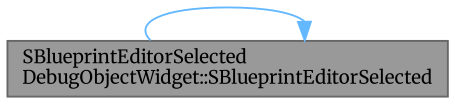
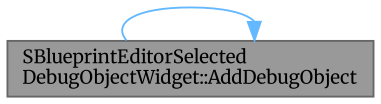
node "SBlueprintEditorSelected DebugObjectWidget::SBlueprintEditorSelected": label "SBlueprintEditorSelected DebugObjectWidget::SBlueprintEditorSelected" -> "SBlueprintEditorSelected DebugObjectWidget::AddDebugObject"
